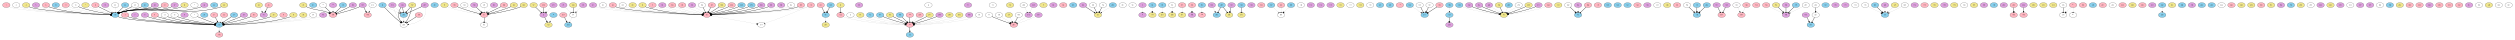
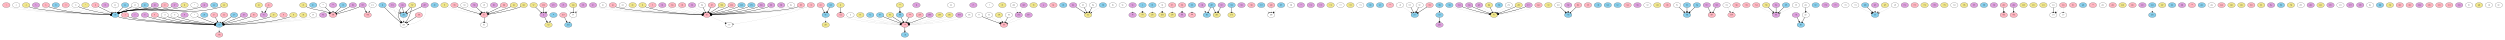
node "126": fillcolor skyblue -> white
node "242": fillcolor skyblue -> lightpink
edge "241" -> "227": now "241" -> "183"
